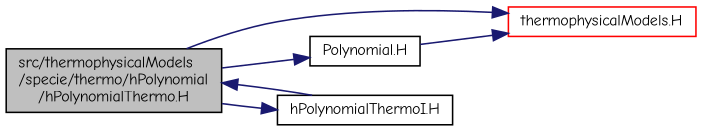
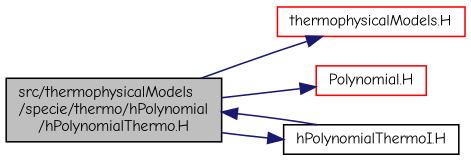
edge "Polynomial.H" -> "thermophysicalModels.H": removed
node "Polynomial.H": color black -> red
